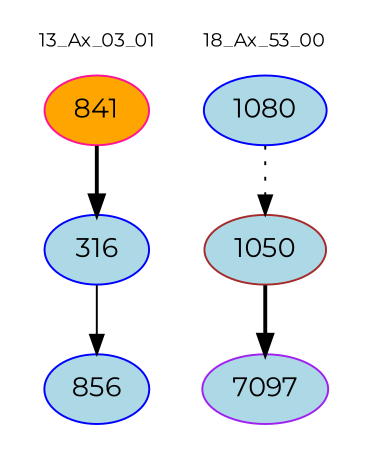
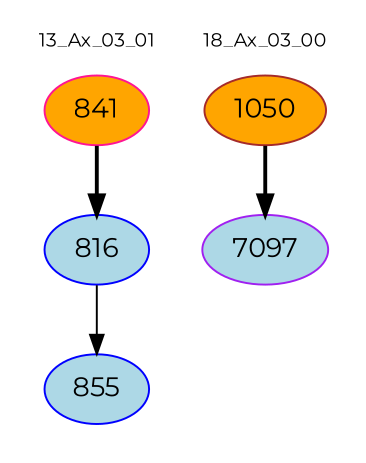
cluster "18_Ax_53_00": label "18_Ax_53_00" -> "18_Ax_03_00"
node "1080": removed
node "316": label "316" -> "816"
node "1050": fillcolor lightblue -> orange
node "856": label "856" -> "855"
